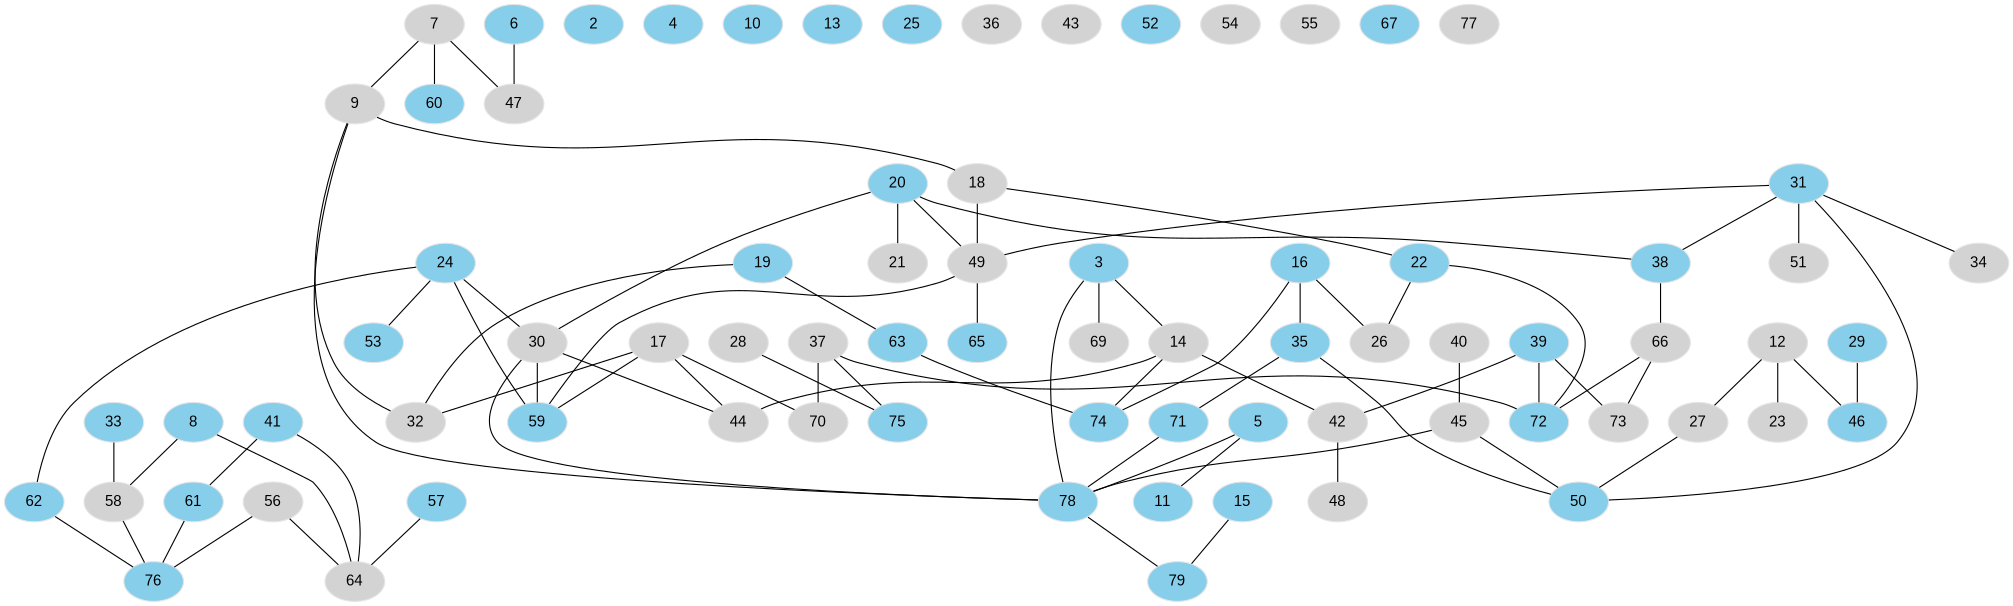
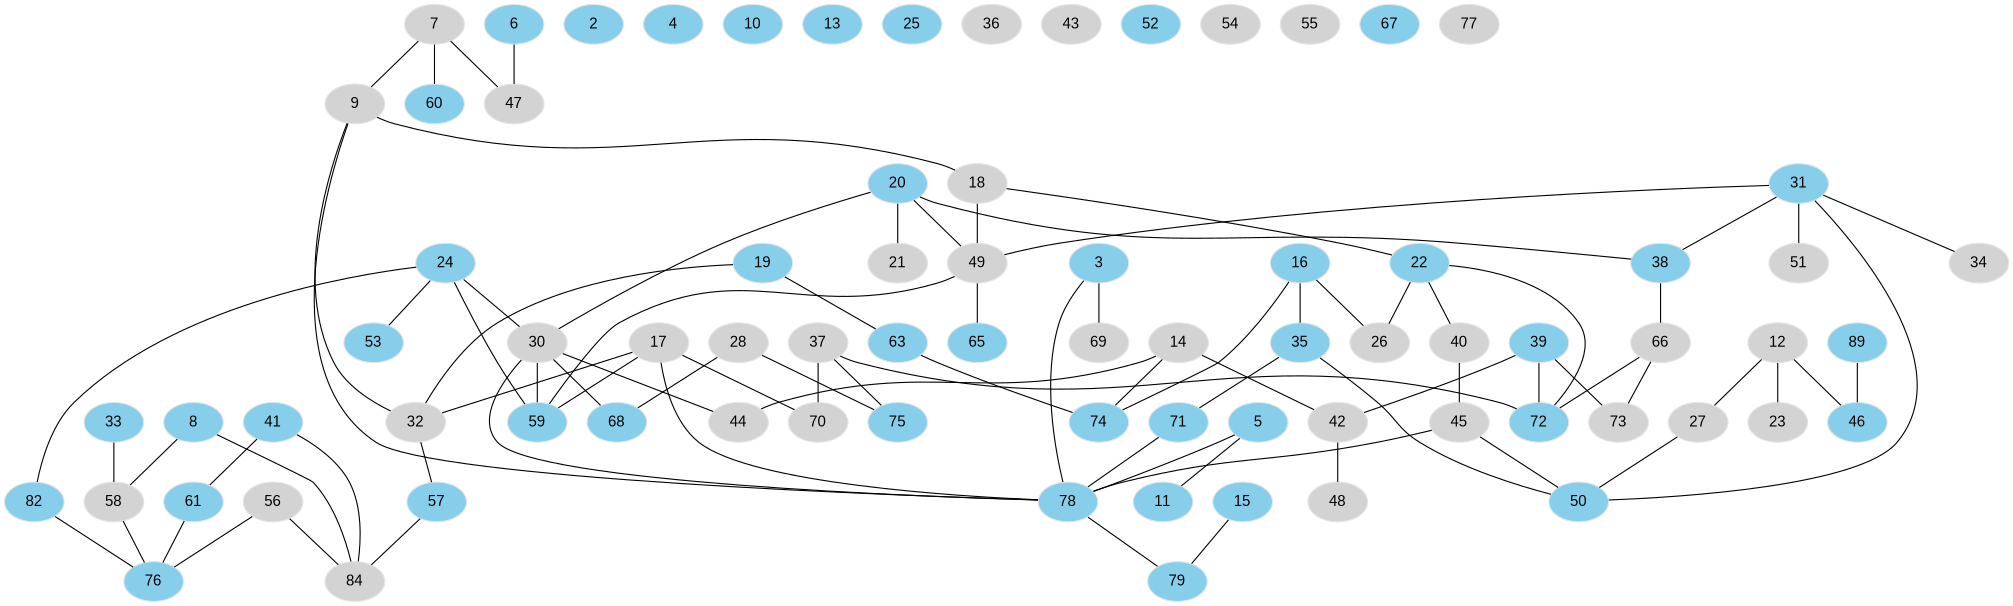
edge "3" -- "14": removed
edge "22" -- "40": added
node "29": label "29" -> "89"
edge "17" -- "44": now "17" -- "78"
node "68": added
edge "32" -- "57": added
node "62": label "62" -> "82"
node "64": label "64" -> "84"
